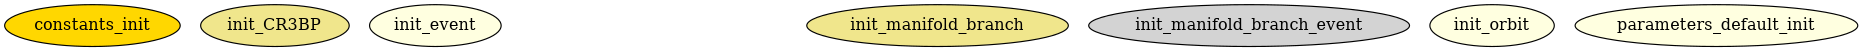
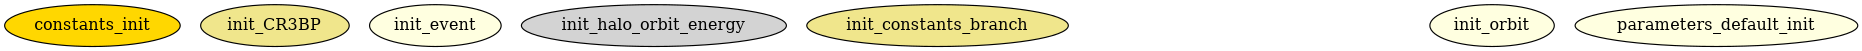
node "init_halo_orbit_energy": added
node "init_manifold_branch": label "init_manifold_branch" -> "init_constants_branch"
node "init_manifold_branch_event": removed
